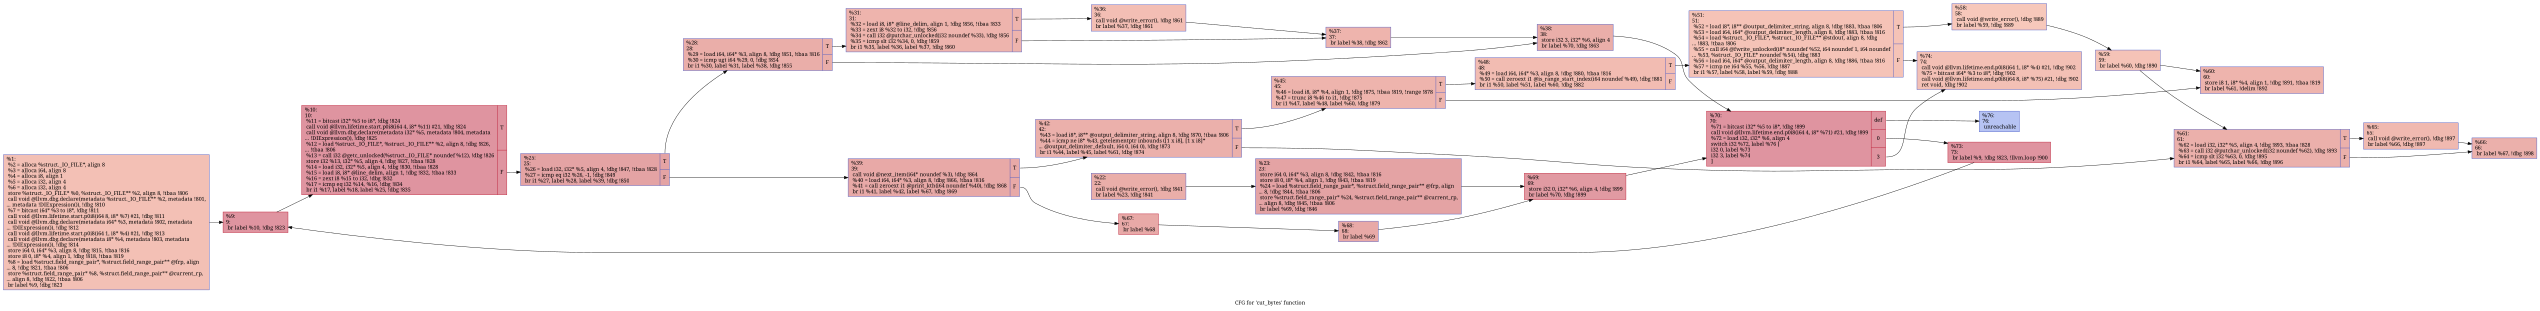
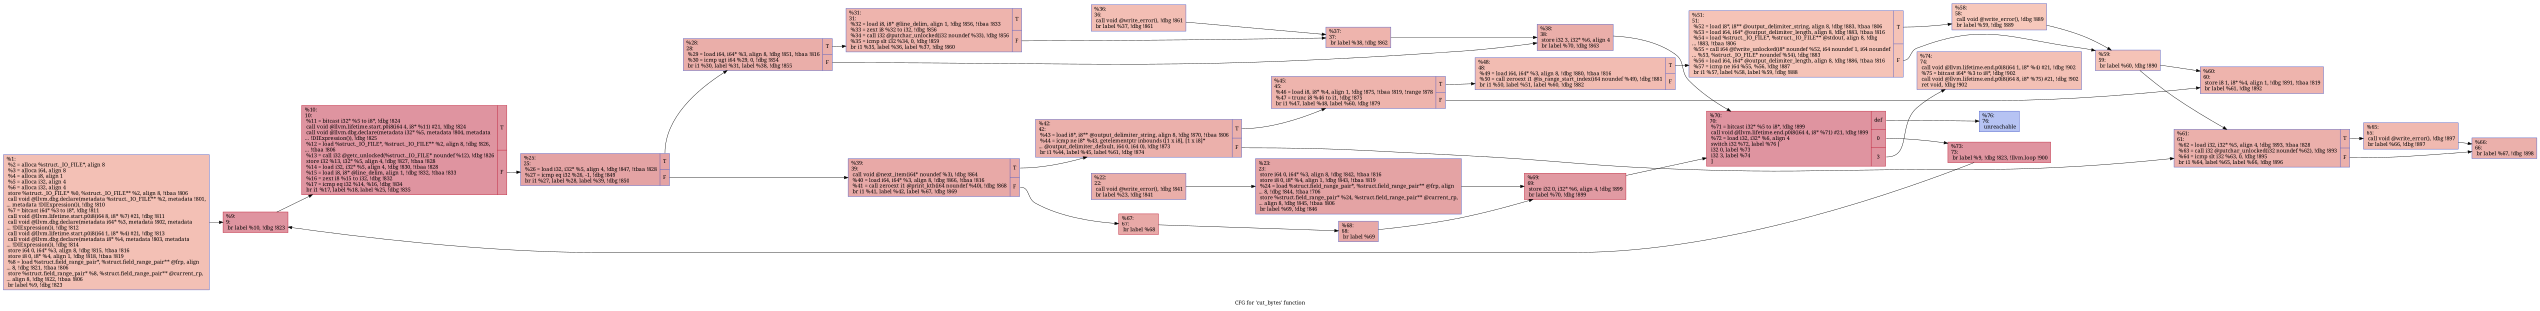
edge "%31:" -> "%36:": removed
edge "%51:" -> "%74:": now "%51:" -> "%59:"
node "%60:": text "br label %61, !delim !892" -> "br label %61, !dbg !892"
node "%23:": text "... 8, !dbg !844, !tbaa !806" -> "... 8, !dbg !844, !tbaa !706"
